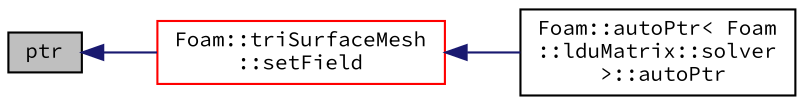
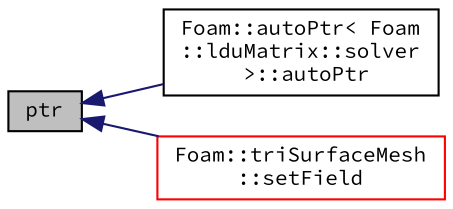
edge "Foam::autoPtr< Foam ::lduMatrix::solver >::autoPtr" -> "Foam::triSurfaceMesh ::setField": now "Foam::autoPtr< Foam ::lduMatrix::solver >::autoPtr" -> "ptr"
